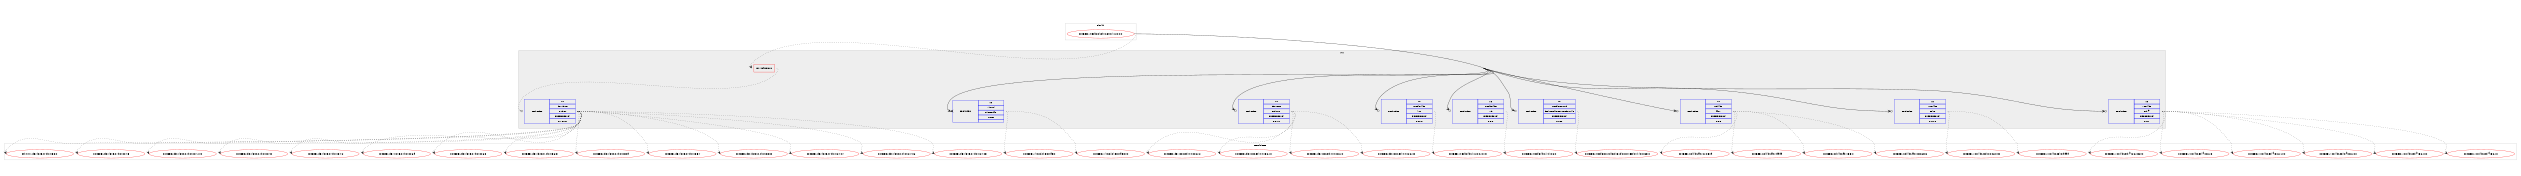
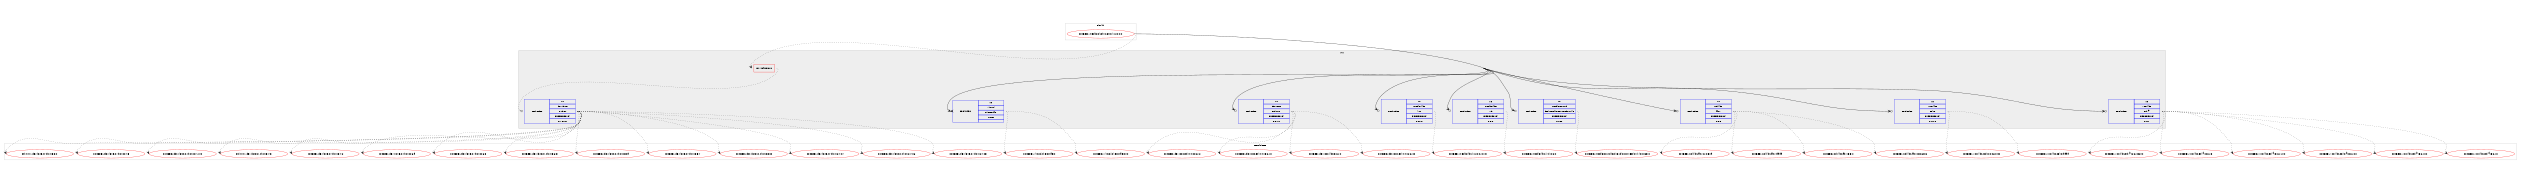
node "portage://dev-lang/python-3.7.3": label "portage://dev-lang/python-3.7.3" -> "gtkmm://dev-lang/python-3.7.3"
node "portage://dev-cpp/gtkmm-3.24.0": label "portage://dev-cpp/gtkmm-3.24.0" -> "portage://dev-cpp/libs-3.24.0"
